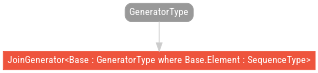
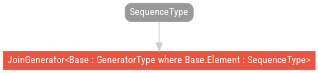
node "GeneratorType": label "GeneratorType" -> "SequenceType"
